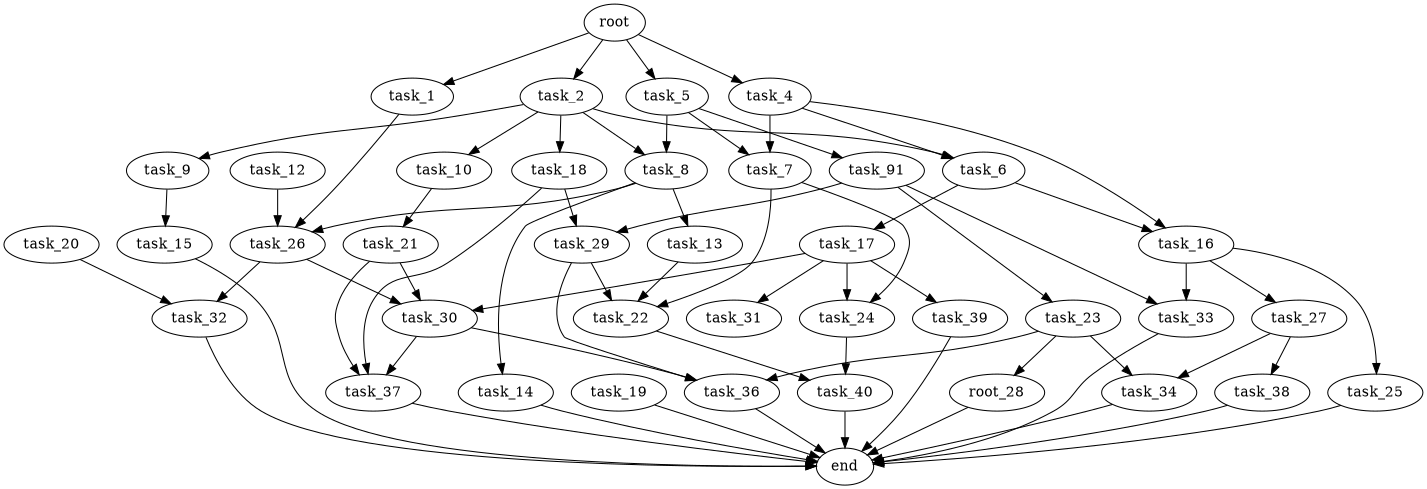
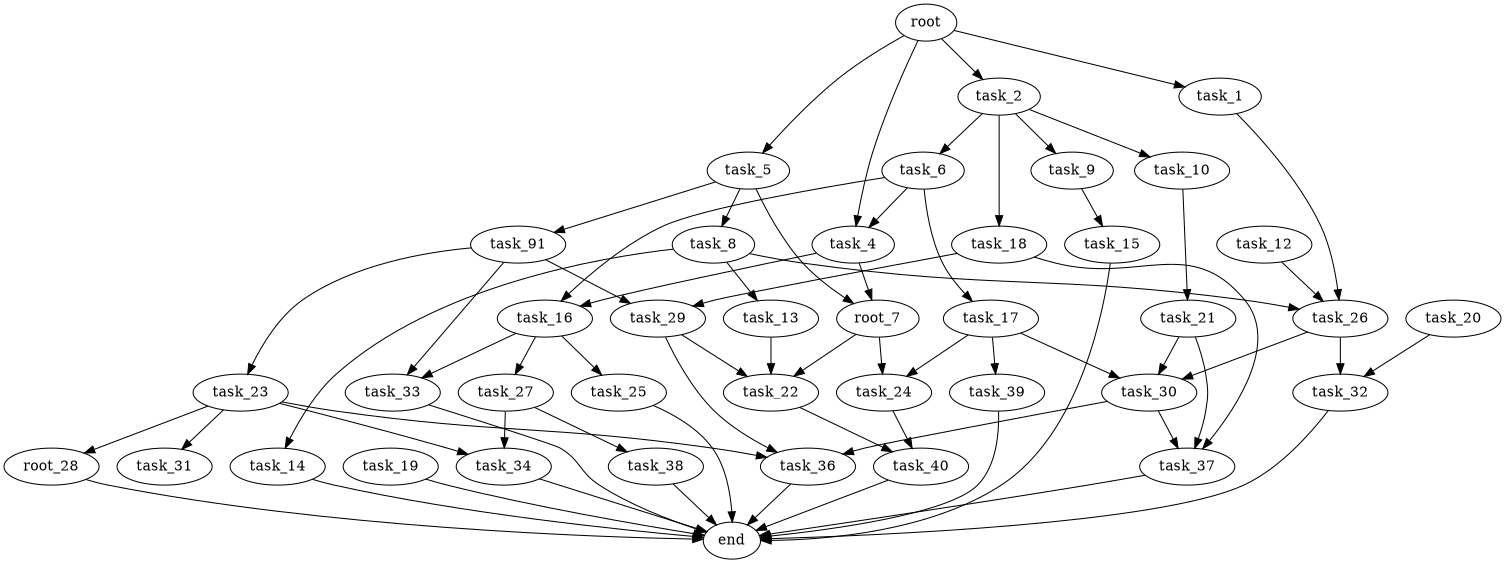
edge "task_2" -> "task_8": removed
edge "task_4" -> "task_6": reversed
node "task_7": label "task_7" -> "root_7"
edge "task_17" -> "task_31": now "task_23" -> "task_31"
